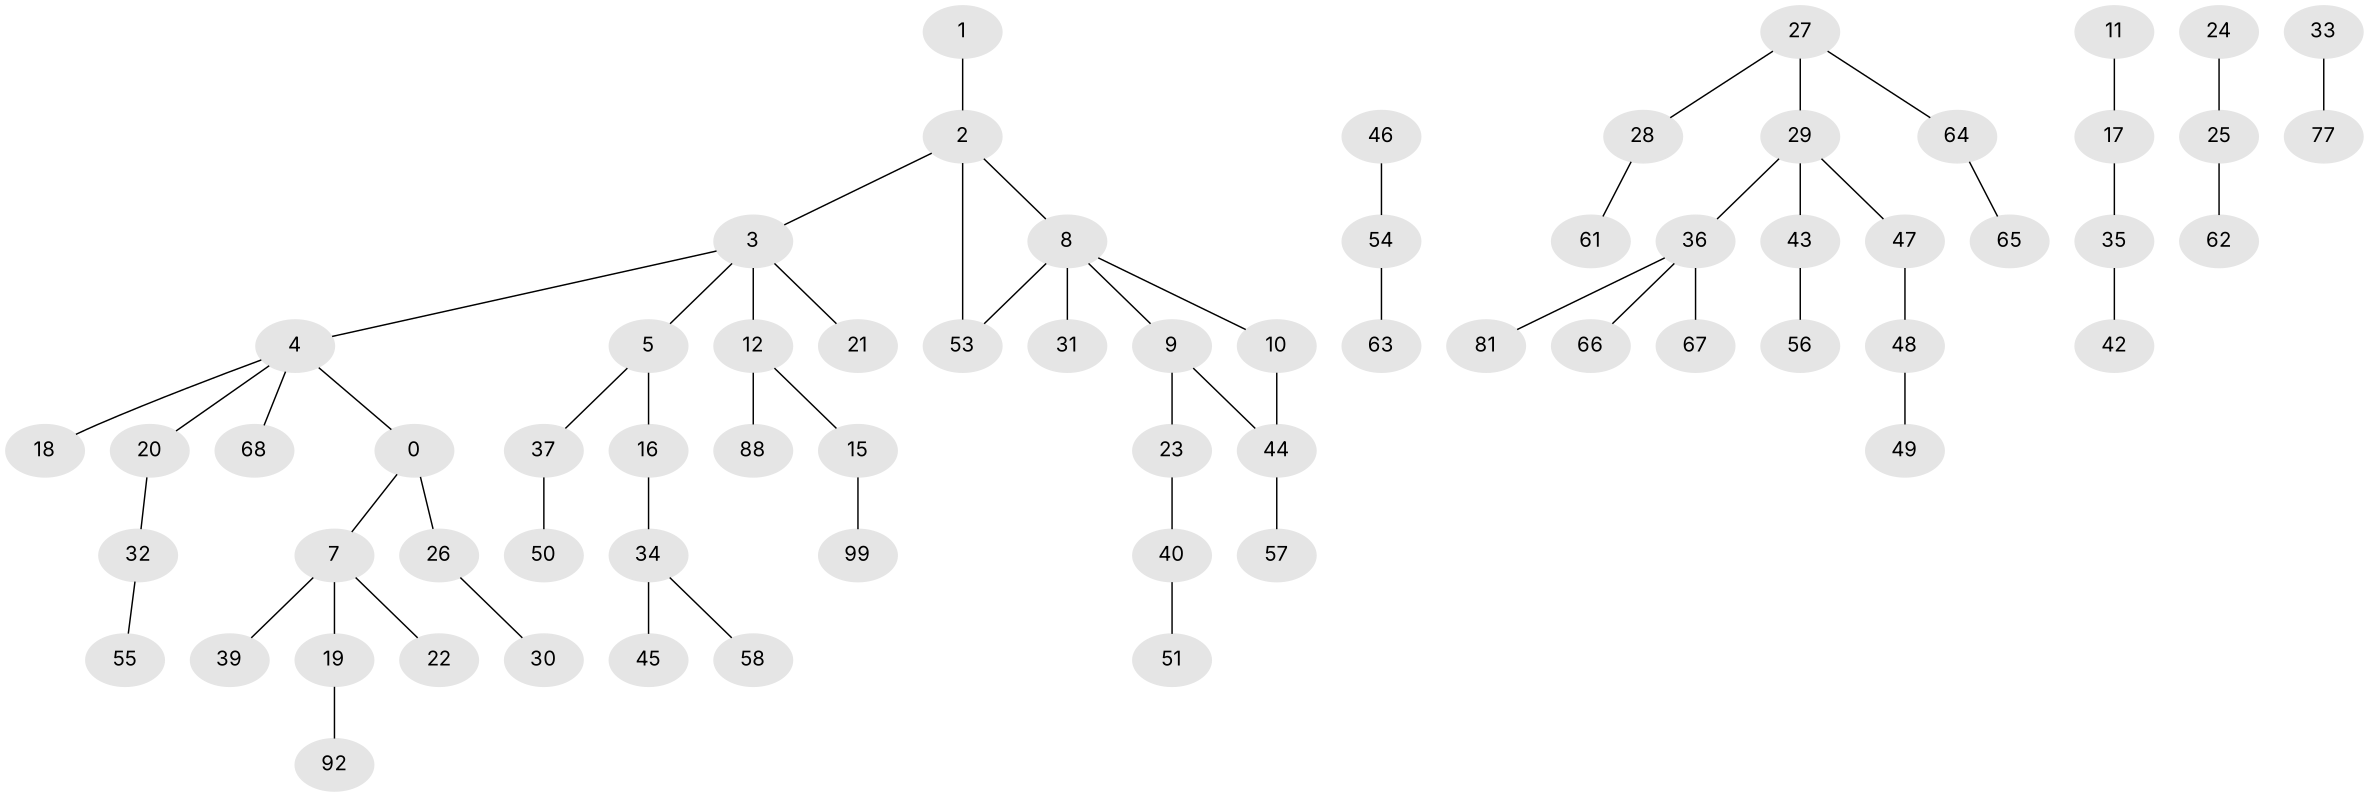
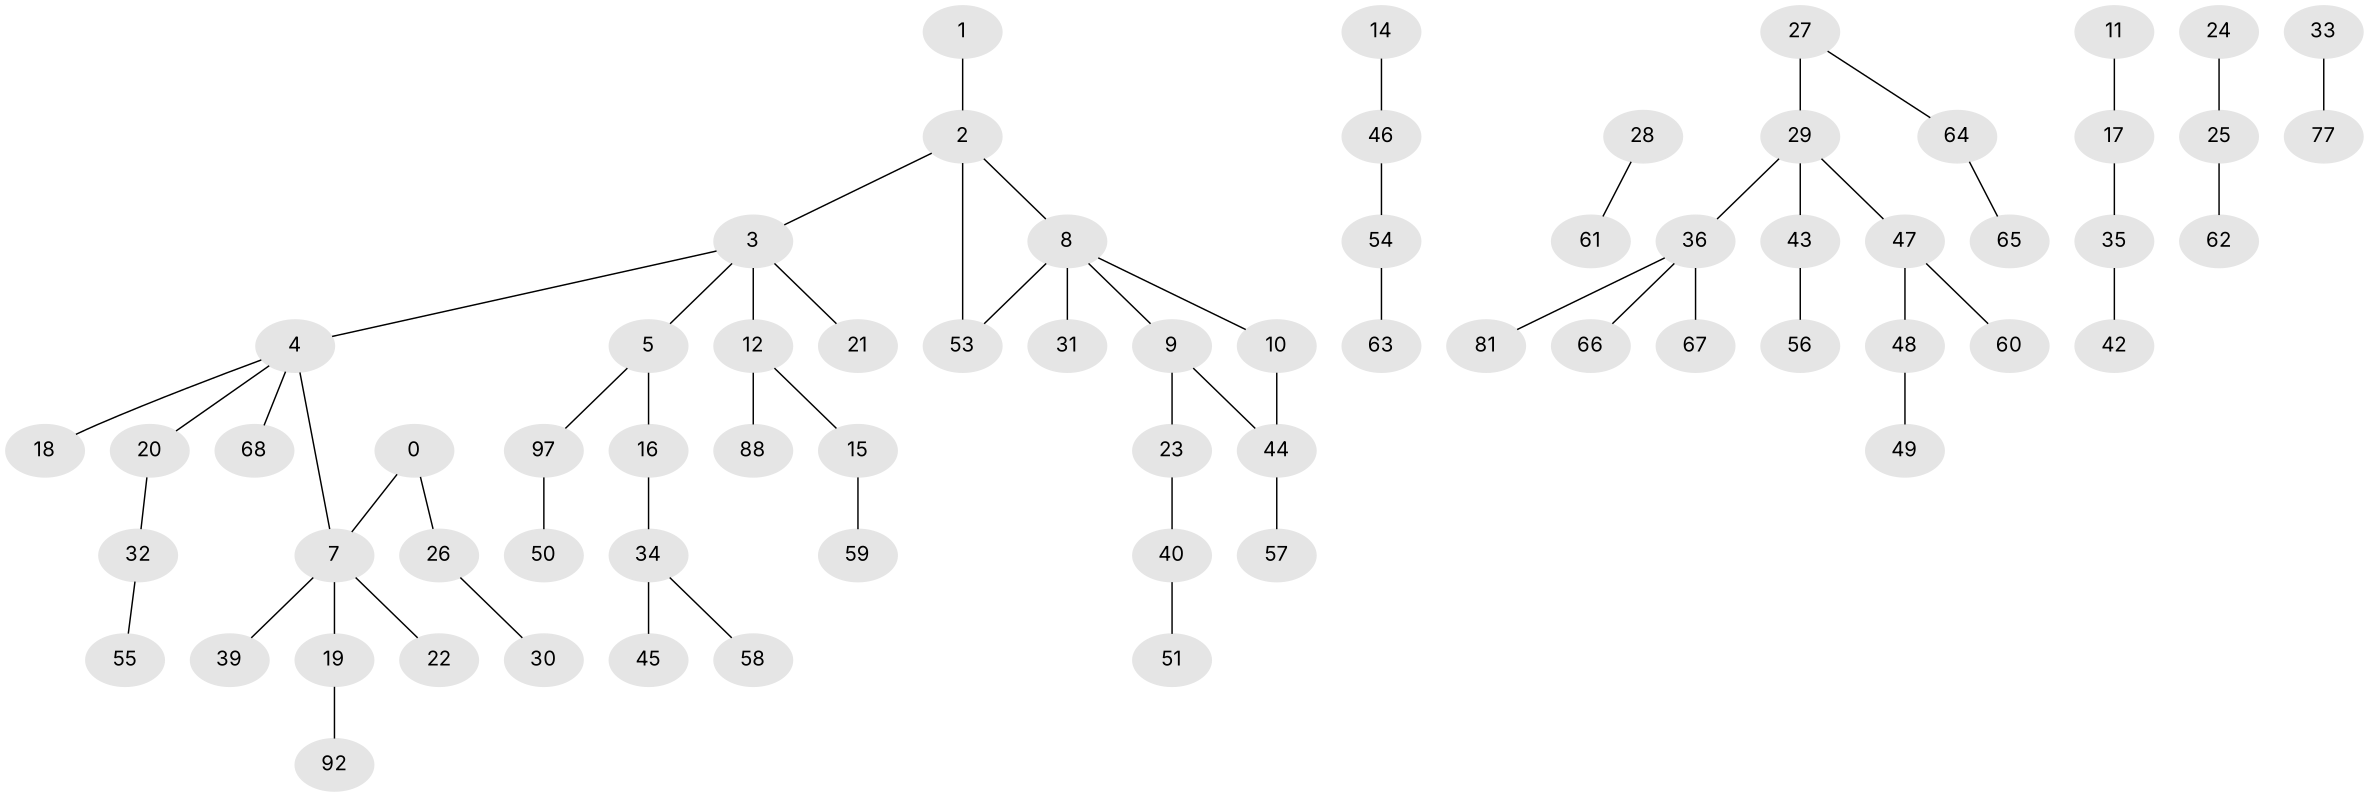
node "14": added
edge "27" -- "28": removed
node "60": added
edge "4" -- "0": now "4" -- "7"
node "37": label "37" -> "97"
node "99": label "99" -> "59"
